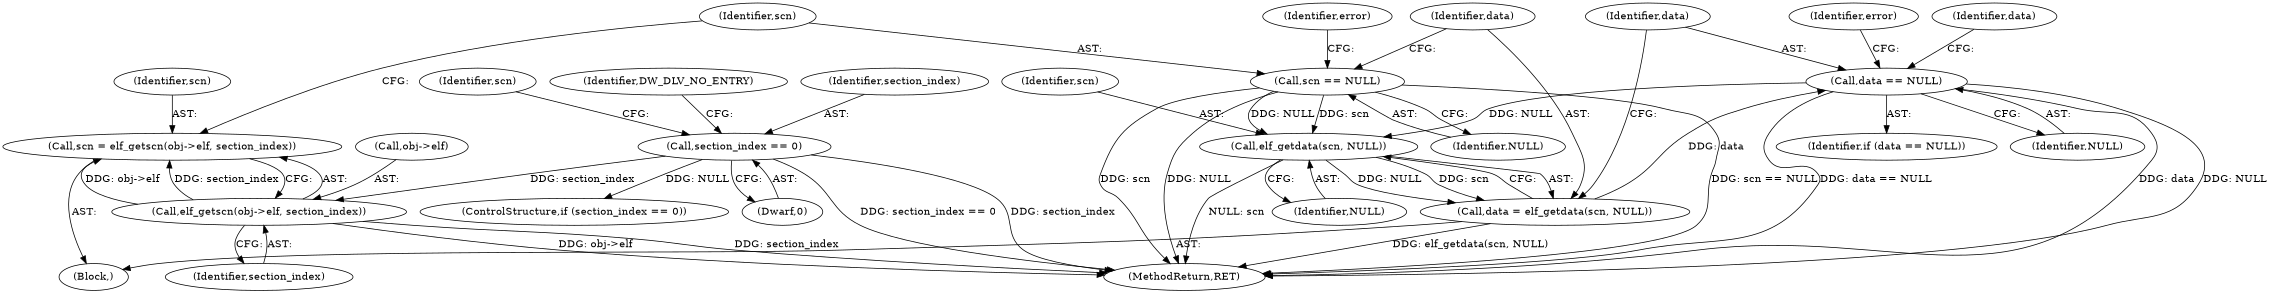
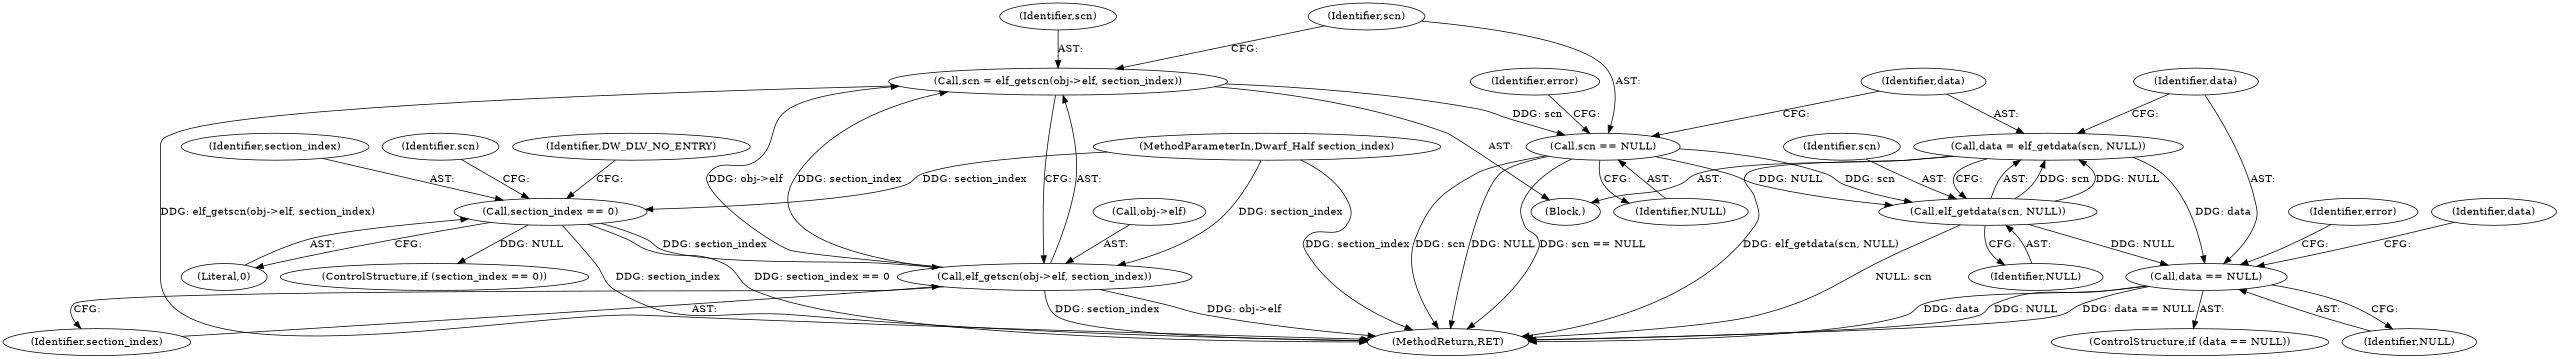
edge "(Call,data == NULL)" -> "(Call,elf_getdata(scn, NULL))": reversed
edge "(Call,scn = elf_getscn(obj->elf, section_index))" -> "(Call,scn == NULL)": added, label "DDG: scn"
node "(MethodParameterIn,Dwarf_Half section_index)": added
node "(Identifier,if (data == NULL))": label "(Identifier,if (data == NULL))" -> "(ControlStructure,if (data == NULL))"
node "(Dwarf,0)": label "(Dwarf,0)" -> "(Literal,0)"
edge "(Call,scn = elf_getscn(obj->elf, section_index))" -> "(MethodReturn,RET)": added, label "DDG: elf_getscn(obj->elf, section_index)"
